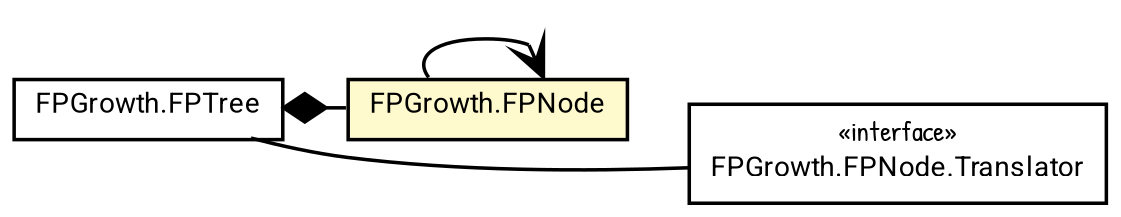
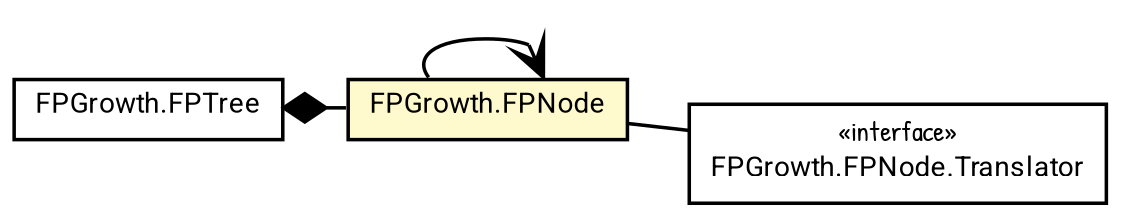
edge "FPGrowth.FPTree" -- "FPGrowth.FPNode.Translator": now "FPGrowth.FPNode" -- "FPGrowth.FPNode.Translator"
